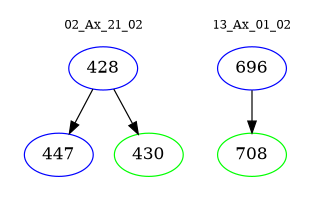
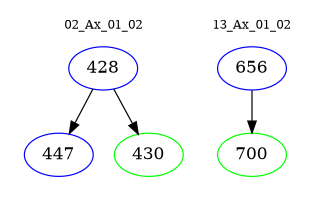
cluster "02_Ax_21_02": label "02_Ax_21_02" -> "02_Ax_01_02"
node "696": label "696" -> "656"
node "708": label "708" -> "700"
